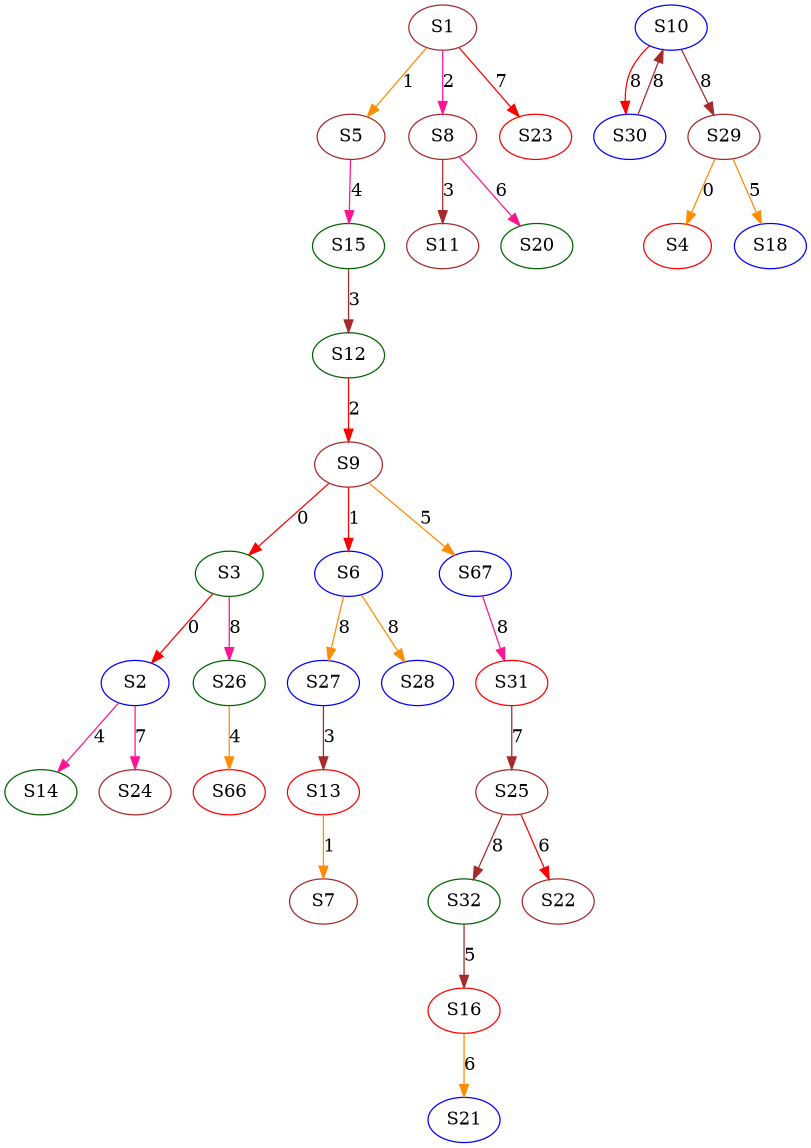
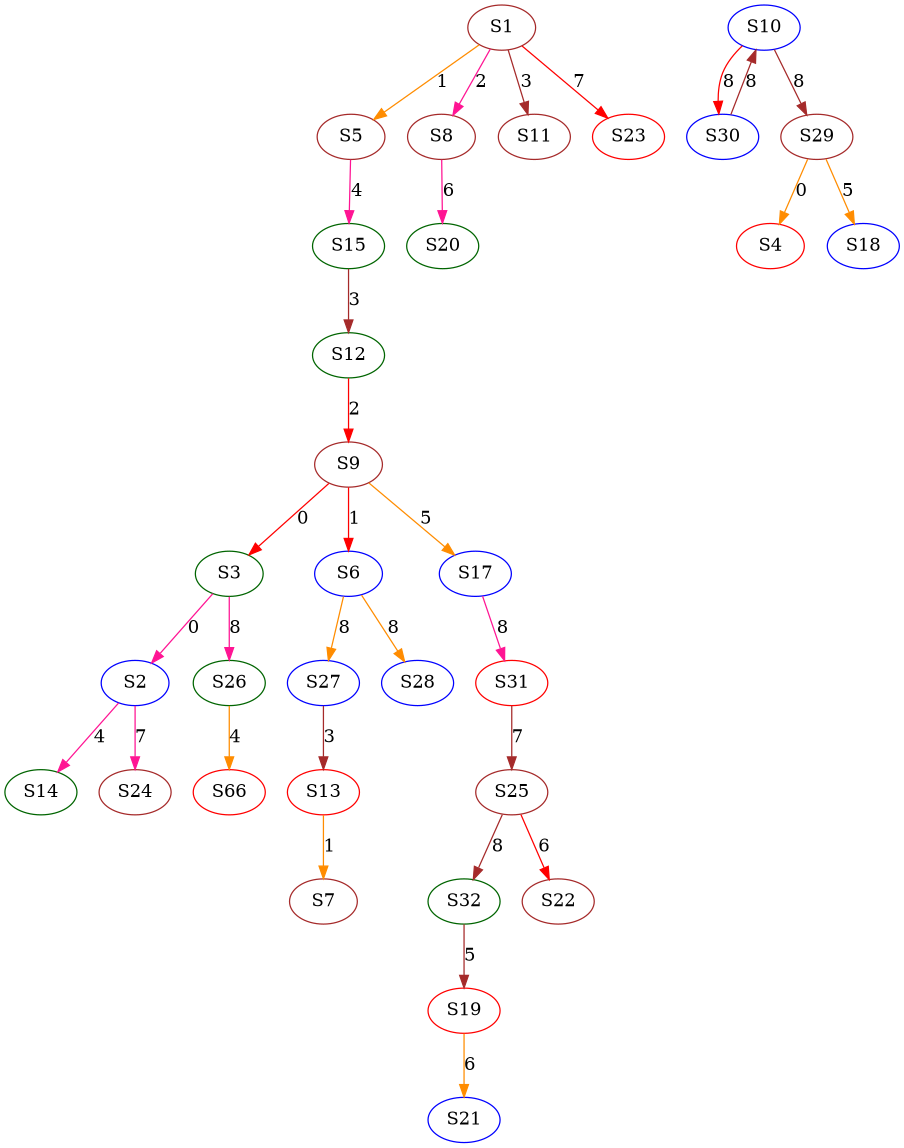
edge "S8" -> "S11": now "S1" -> "S11"
node "S67": label "S67" -> "S17"
edge "S3" -> "S2": color red -> deeppink
node "S16": label "S16" -> "S19"
